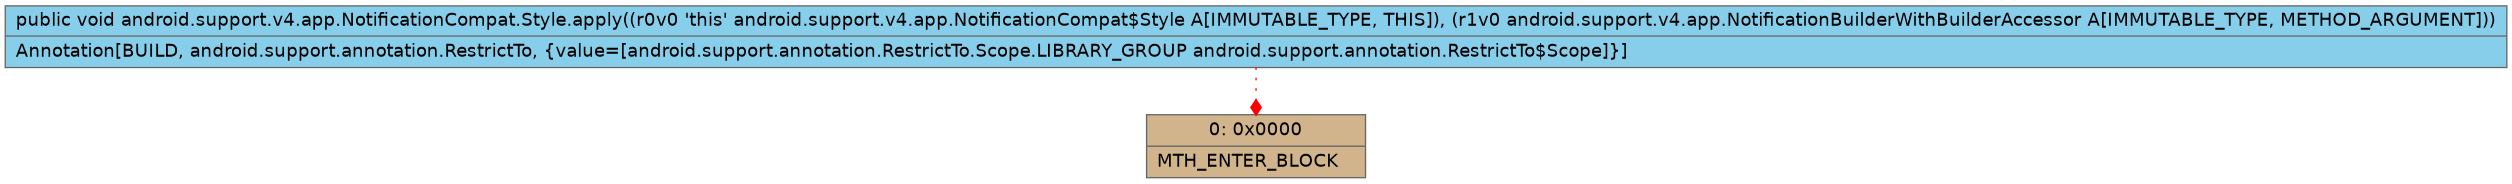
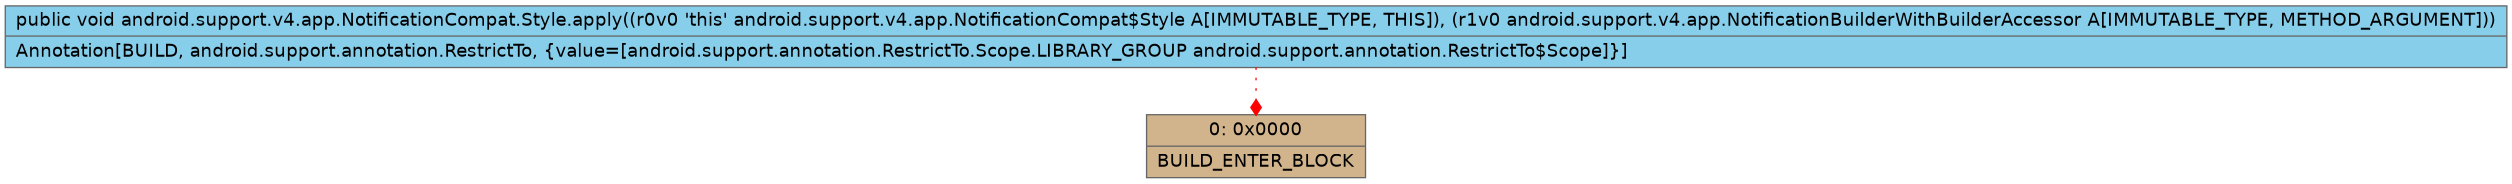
node "0: 0x0000": text "MTH_ENTER_BLOCK" -> "BUILD_ENTER_BLOCK"
